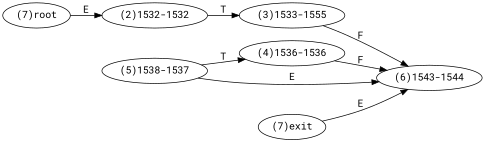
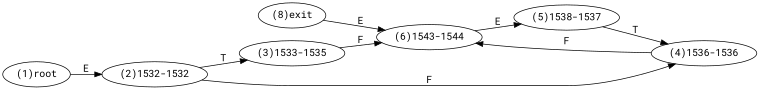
node "(7)root": label "(7)root" -> "(1)root"
node "(3)1533-1555": label "(3)1533-1555" -> "(3)1533-1535"
edge "(5)1538-1537" -> "(6)1543-1544": reversed
edge "(2)1532-1532" -> "(4)1536-1536": added, label "F"
node "(7)exit": label "(7)exit" -> "(8)exit"
